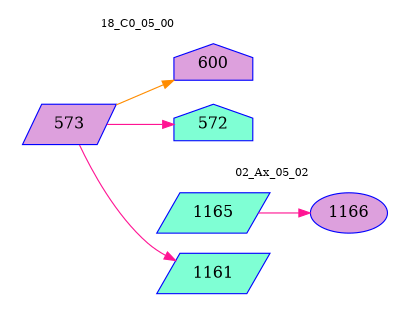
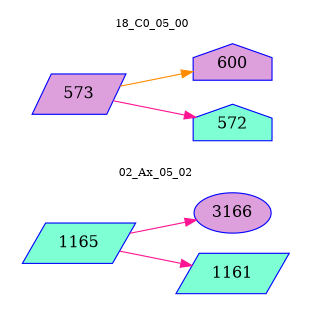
edge "573" -> "1161": now "1165" -> "1161"
node "1166": label "1166" -> "3166"
